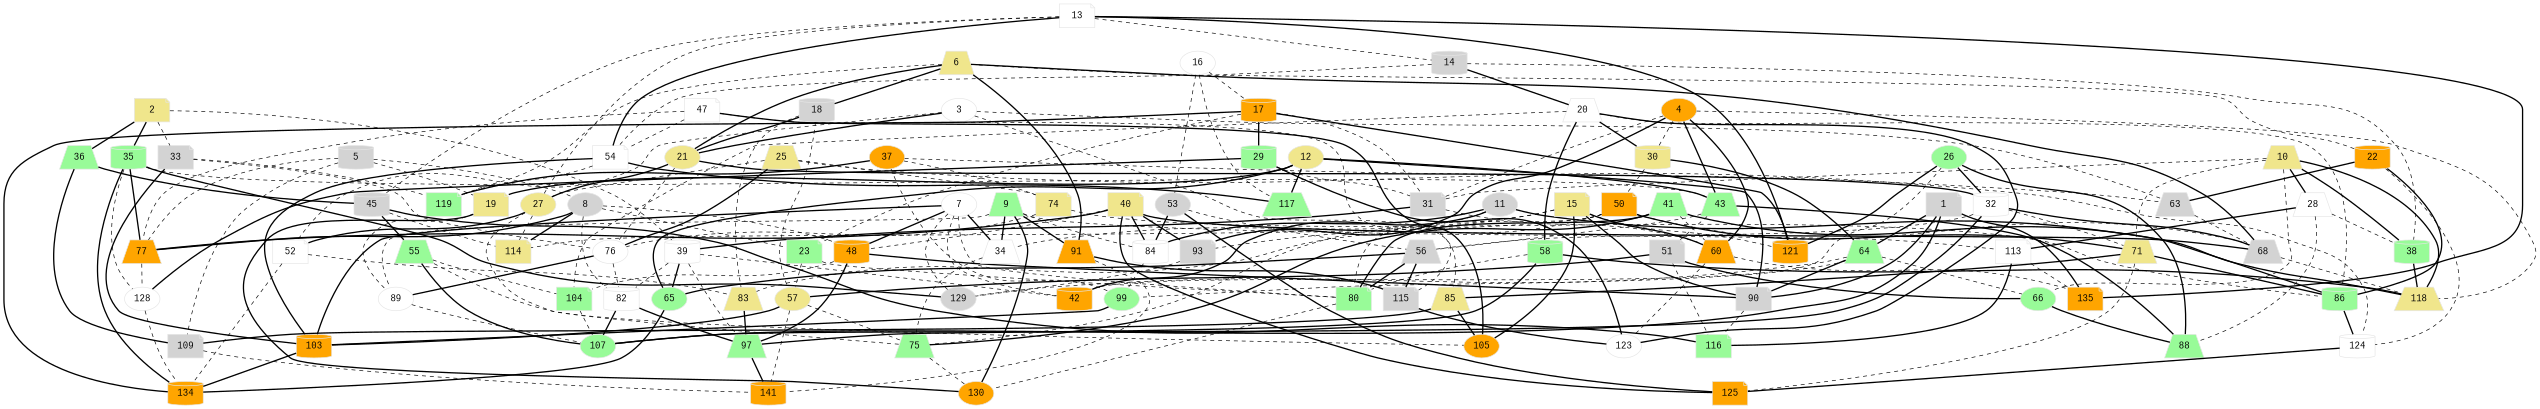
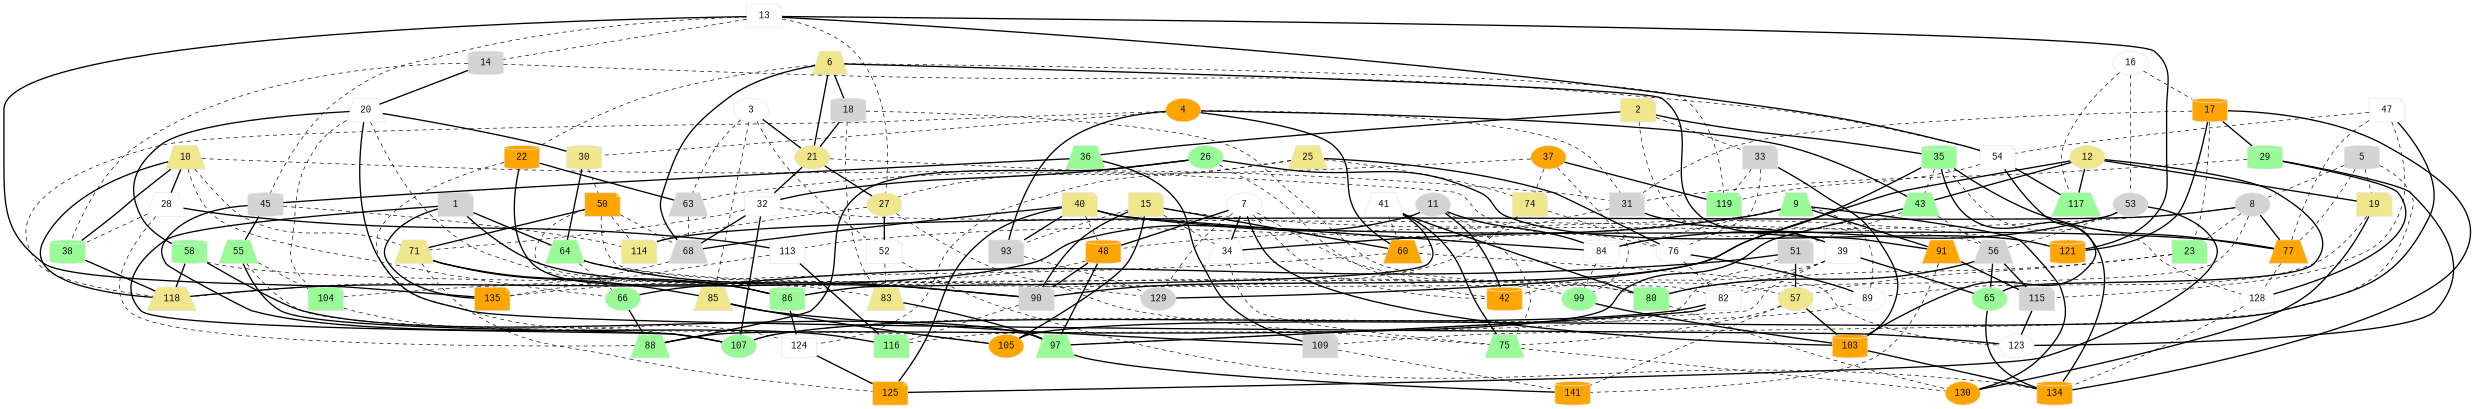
node "41": fillcolor palegreen -> white
edge "50" -- "80": now "50" -- "82"
